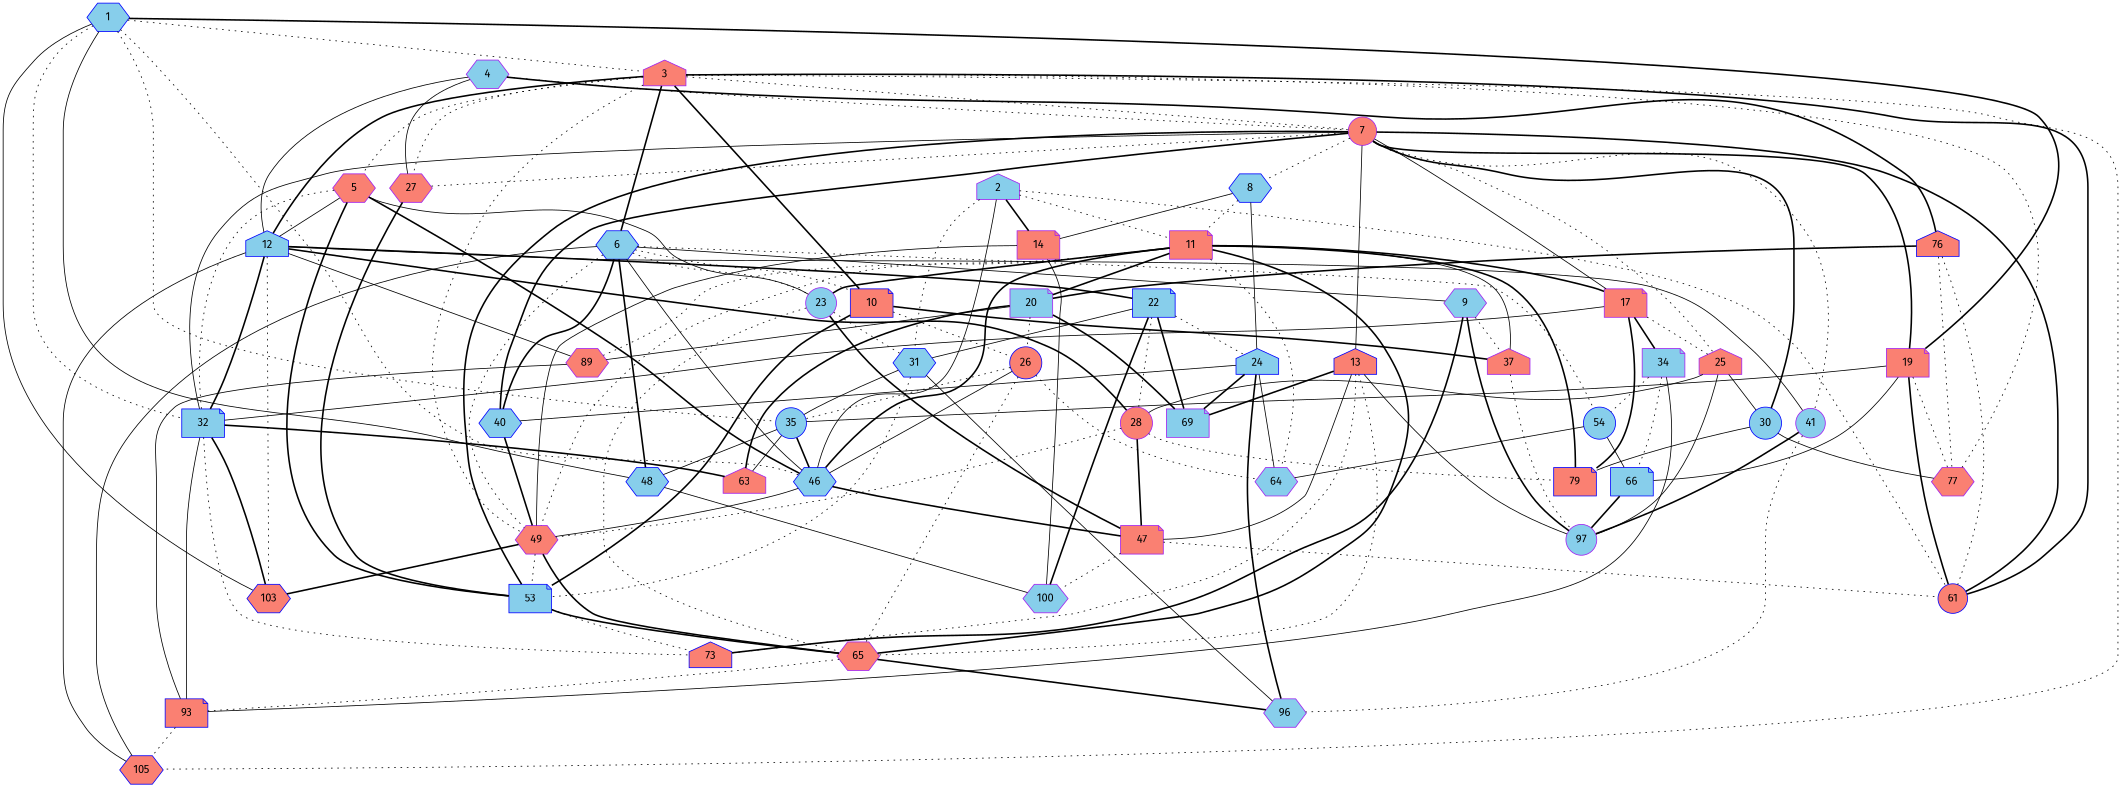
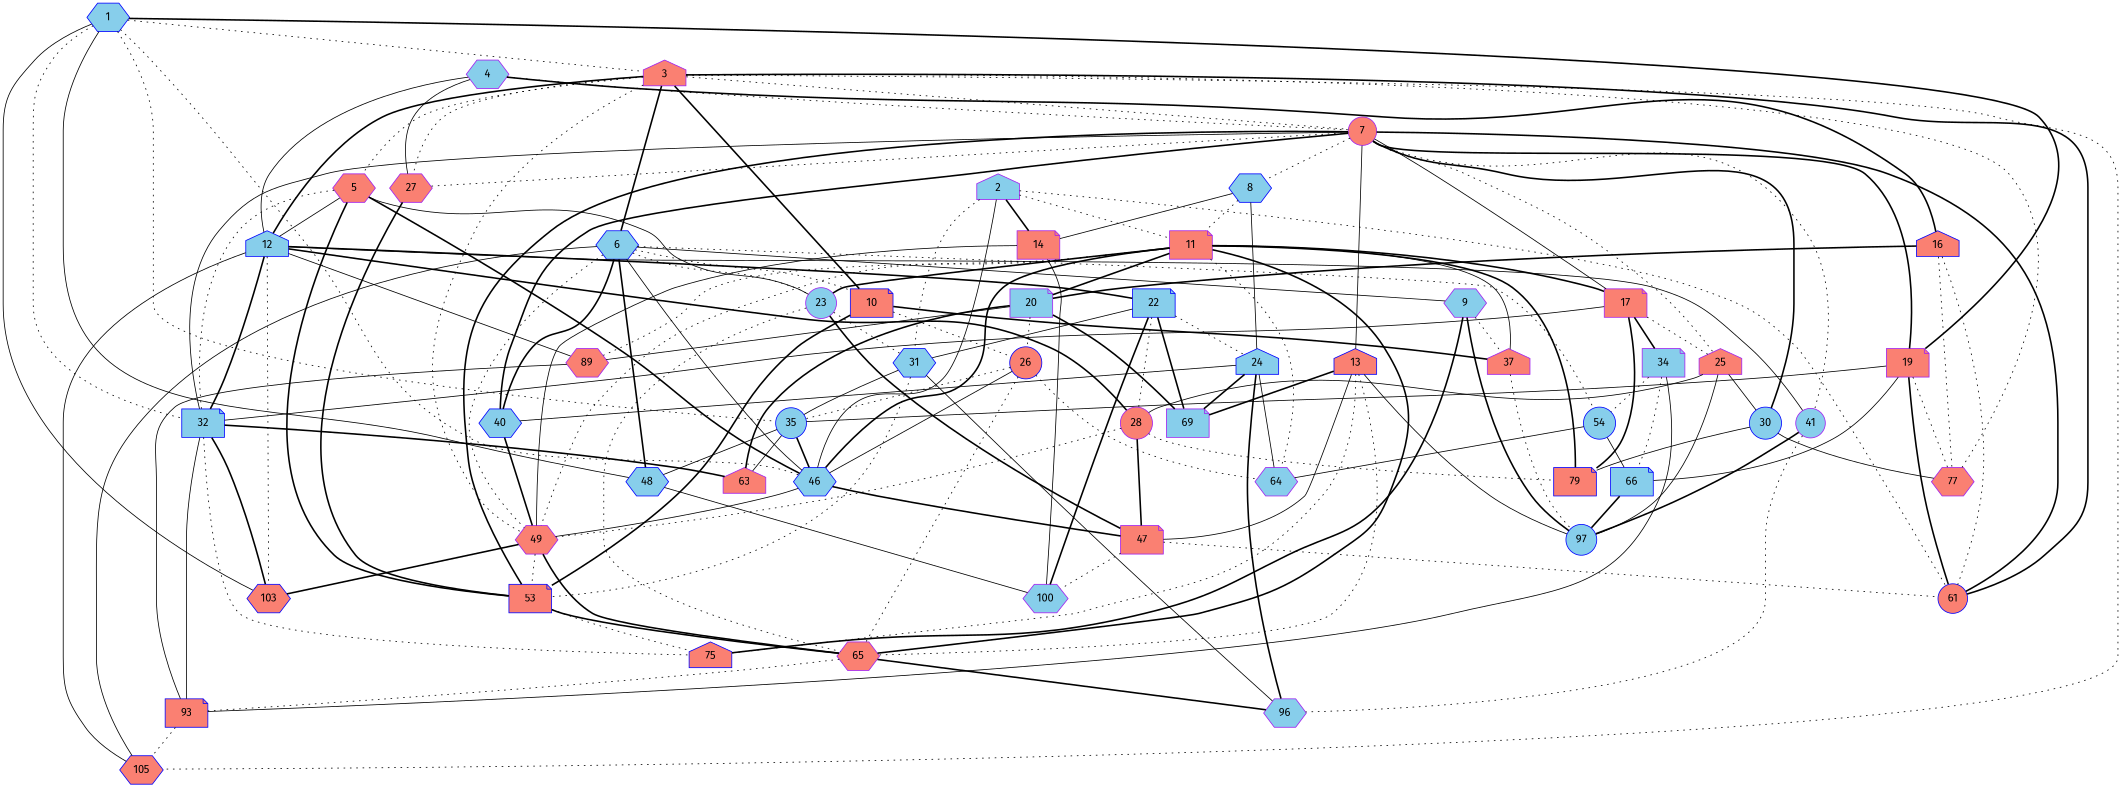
node "76": label "76" -> "16"
node "97": color purple -> blue
node "53": fillcolor skyblue -> salmon
node "73": label "73" -> "75"
